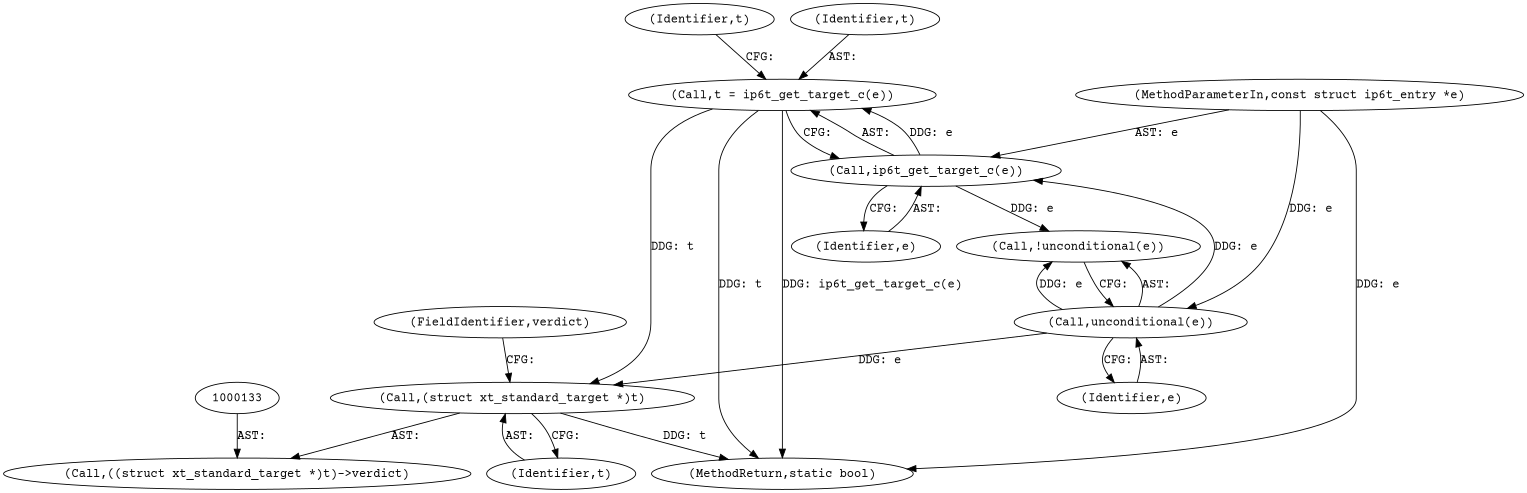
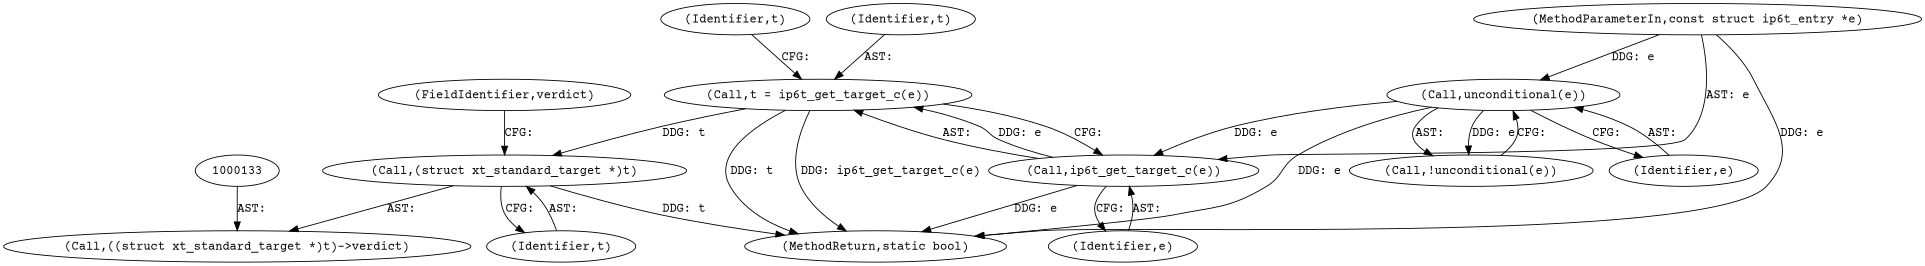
edge "(Call,ip6t_get_target_c(e))" -> "(Call,!unconditional(e))": now "(Call,ip6t_get_target_c(e))" -> "(MethodReturn,static bool)"
edge "(Call,unconditional(e))" -> "(Call,(struct xt_standard_target *)t)": now "(Call,unconditional(e))" -> "(MethodReturn,static bool)"
